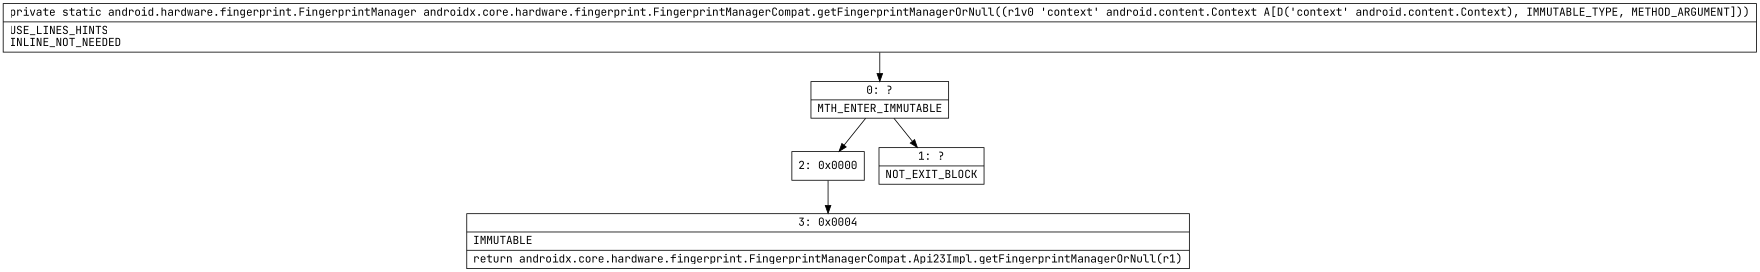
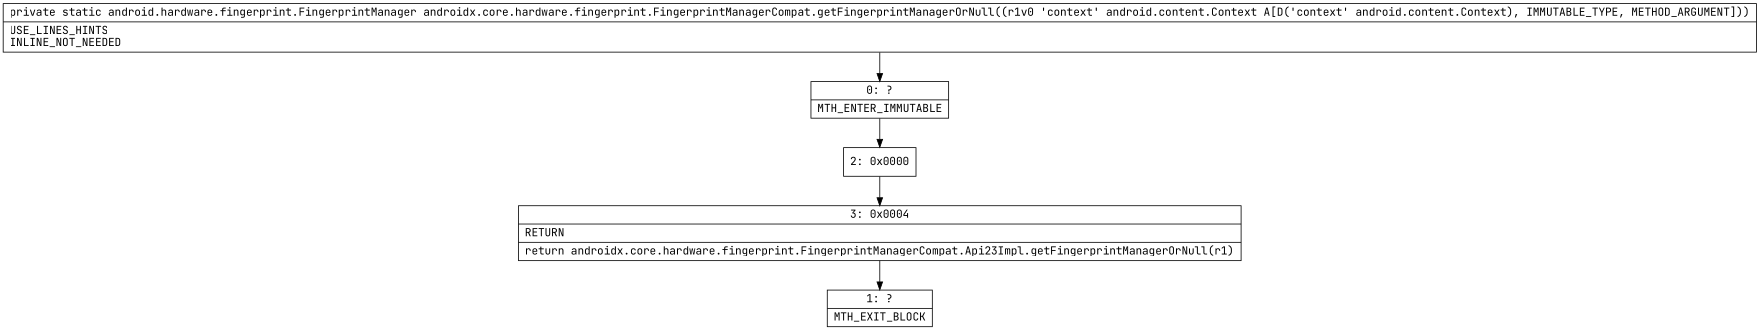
edge "0: ?" -> "1: ?": now "3: 0x0004" -> "1: ?"
node "1: ?": text "NOT_EXIT_BLOCK" -> "MTH_EXIT_BLOCK"
node "3: 0x0004": text "IMMUTABLE" -> "RETURN"
